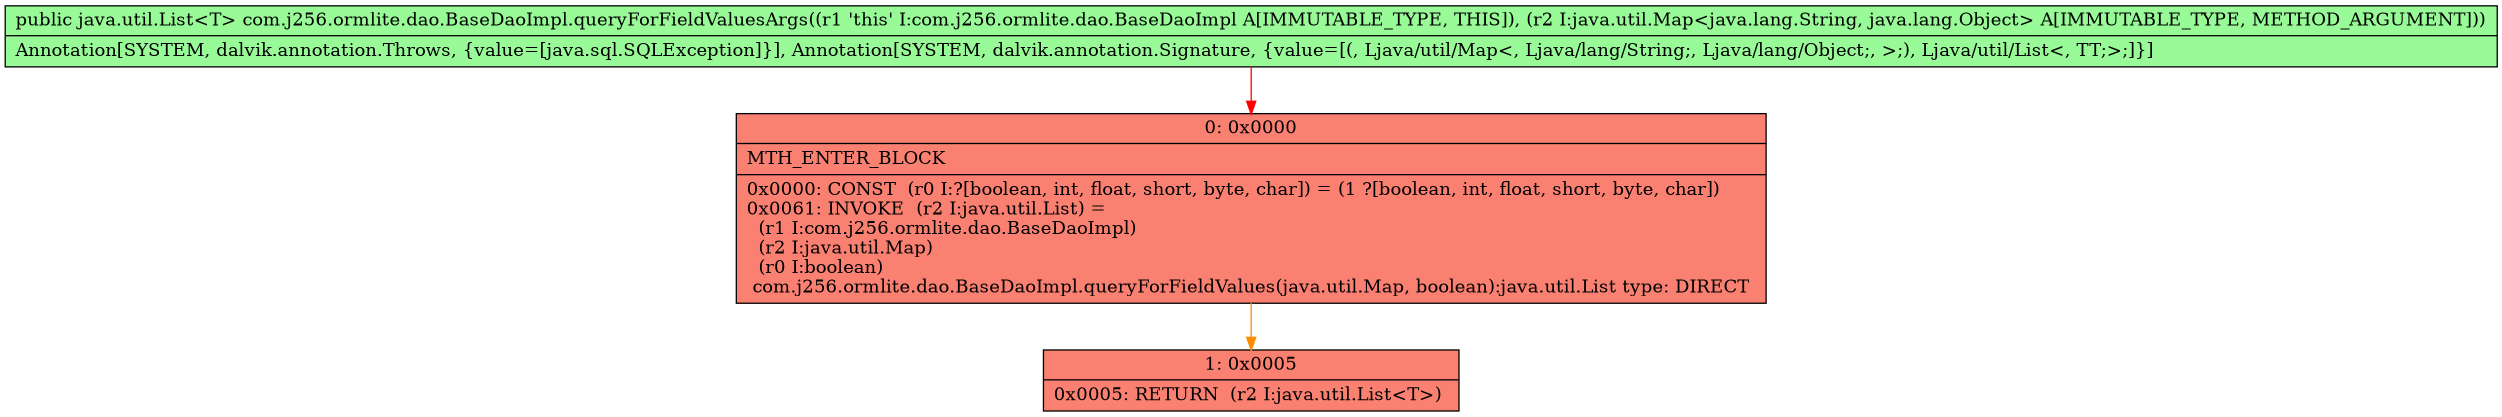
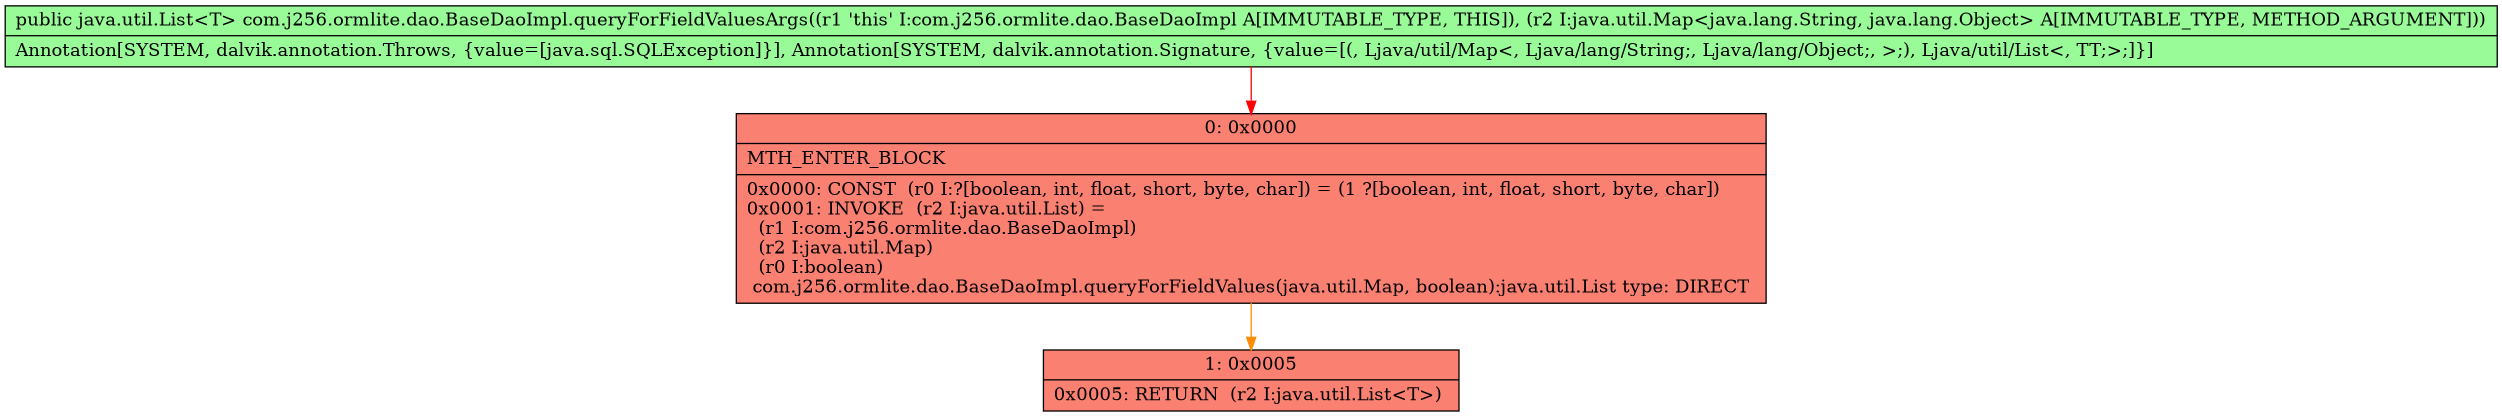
node "0: 0x0000": text "0x0061: INVOKE  (r2 I:java.util.List) =" -> "0x0001: INVOKE  (r2 I:java.util.List) ="
